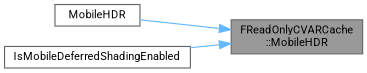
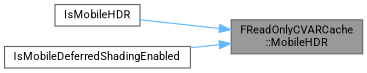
node "MobileHDR": label "MobileHDR" -> "IsMobileHDR"
